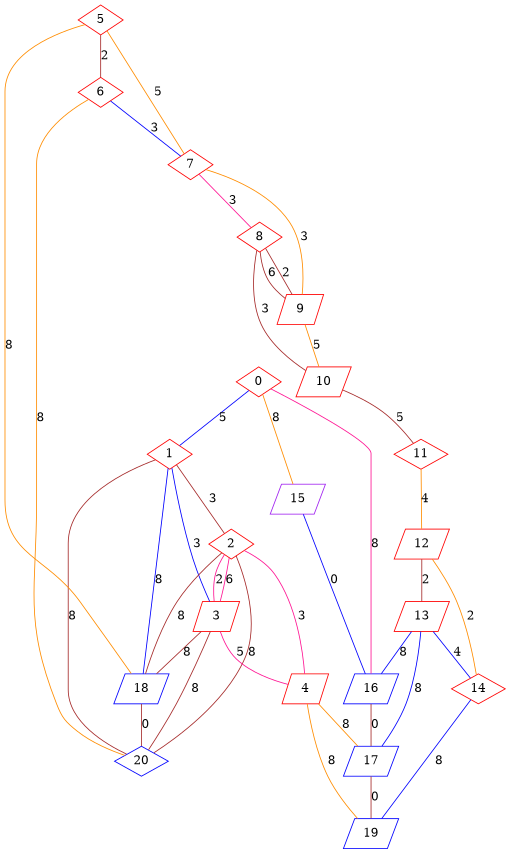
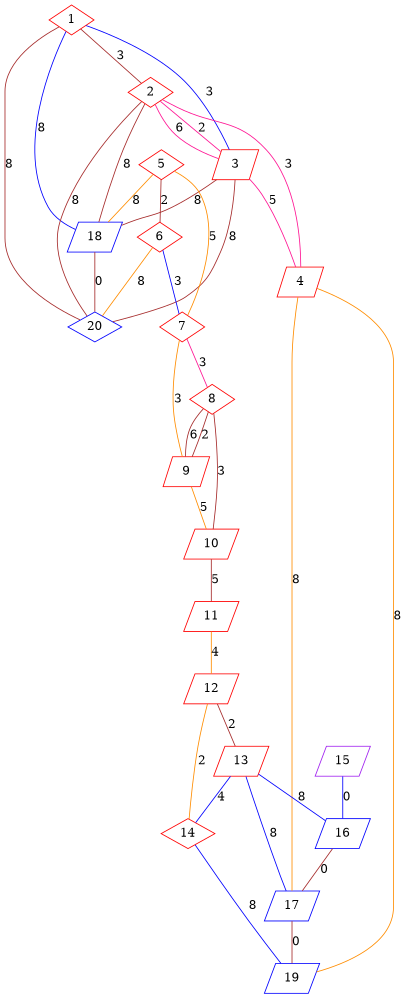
node "0": removed
node "11": shape diamond -> parallelogram
